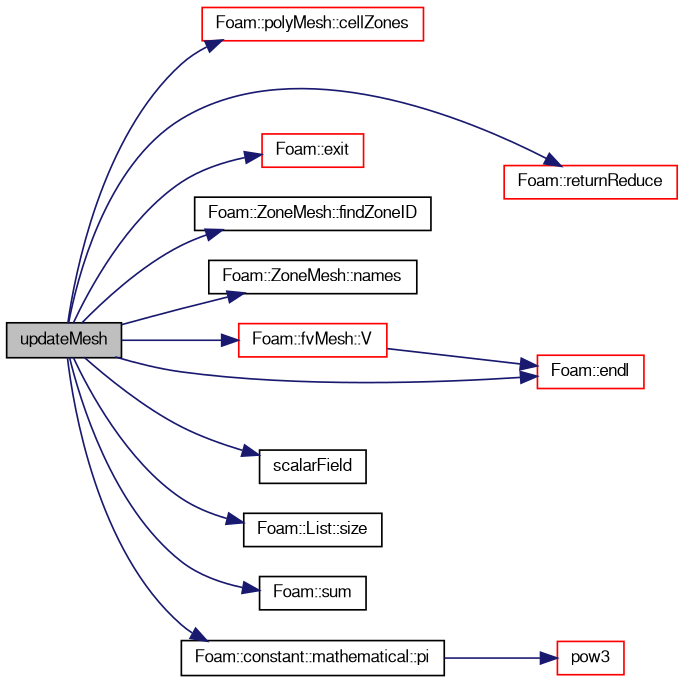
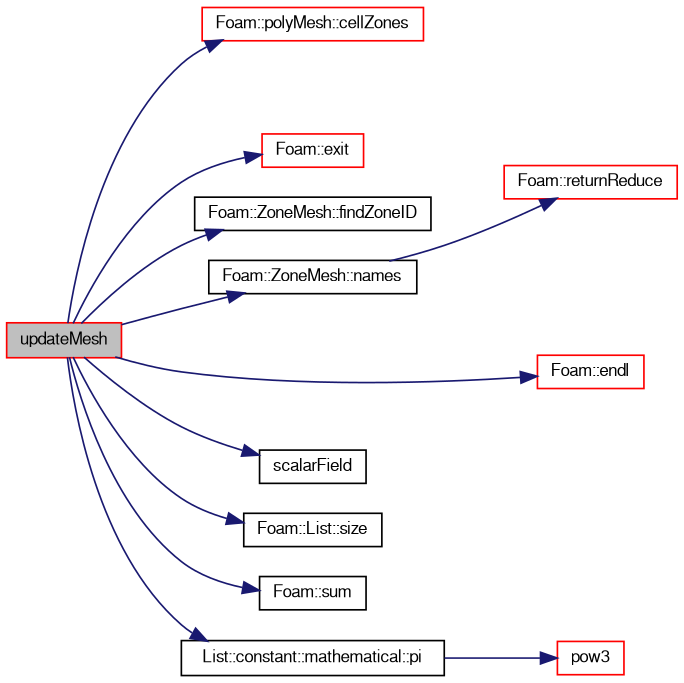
edge "updateMesh" -> "Foam::returnReduce": now "Foam::ZoneMesh::names" -> "Foam::returnReduce"
node "updateMesh": color black -> red
node "Foam::fvMesh::V": removed
node "Foam::constant::mathematical::pi": label "Foam::constant::mathematical::pi" -> "List::constant::mathematical::pi"
